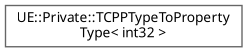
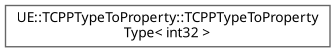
node "UE::Private::TCPPTypeToProperty Type< int32 >": label "UE::Private::TCPPTypeToProperty Type< int32 >" -> "UE::TCPPTypeToProperty::TCPPTypeToProperty Type< int32 >"
